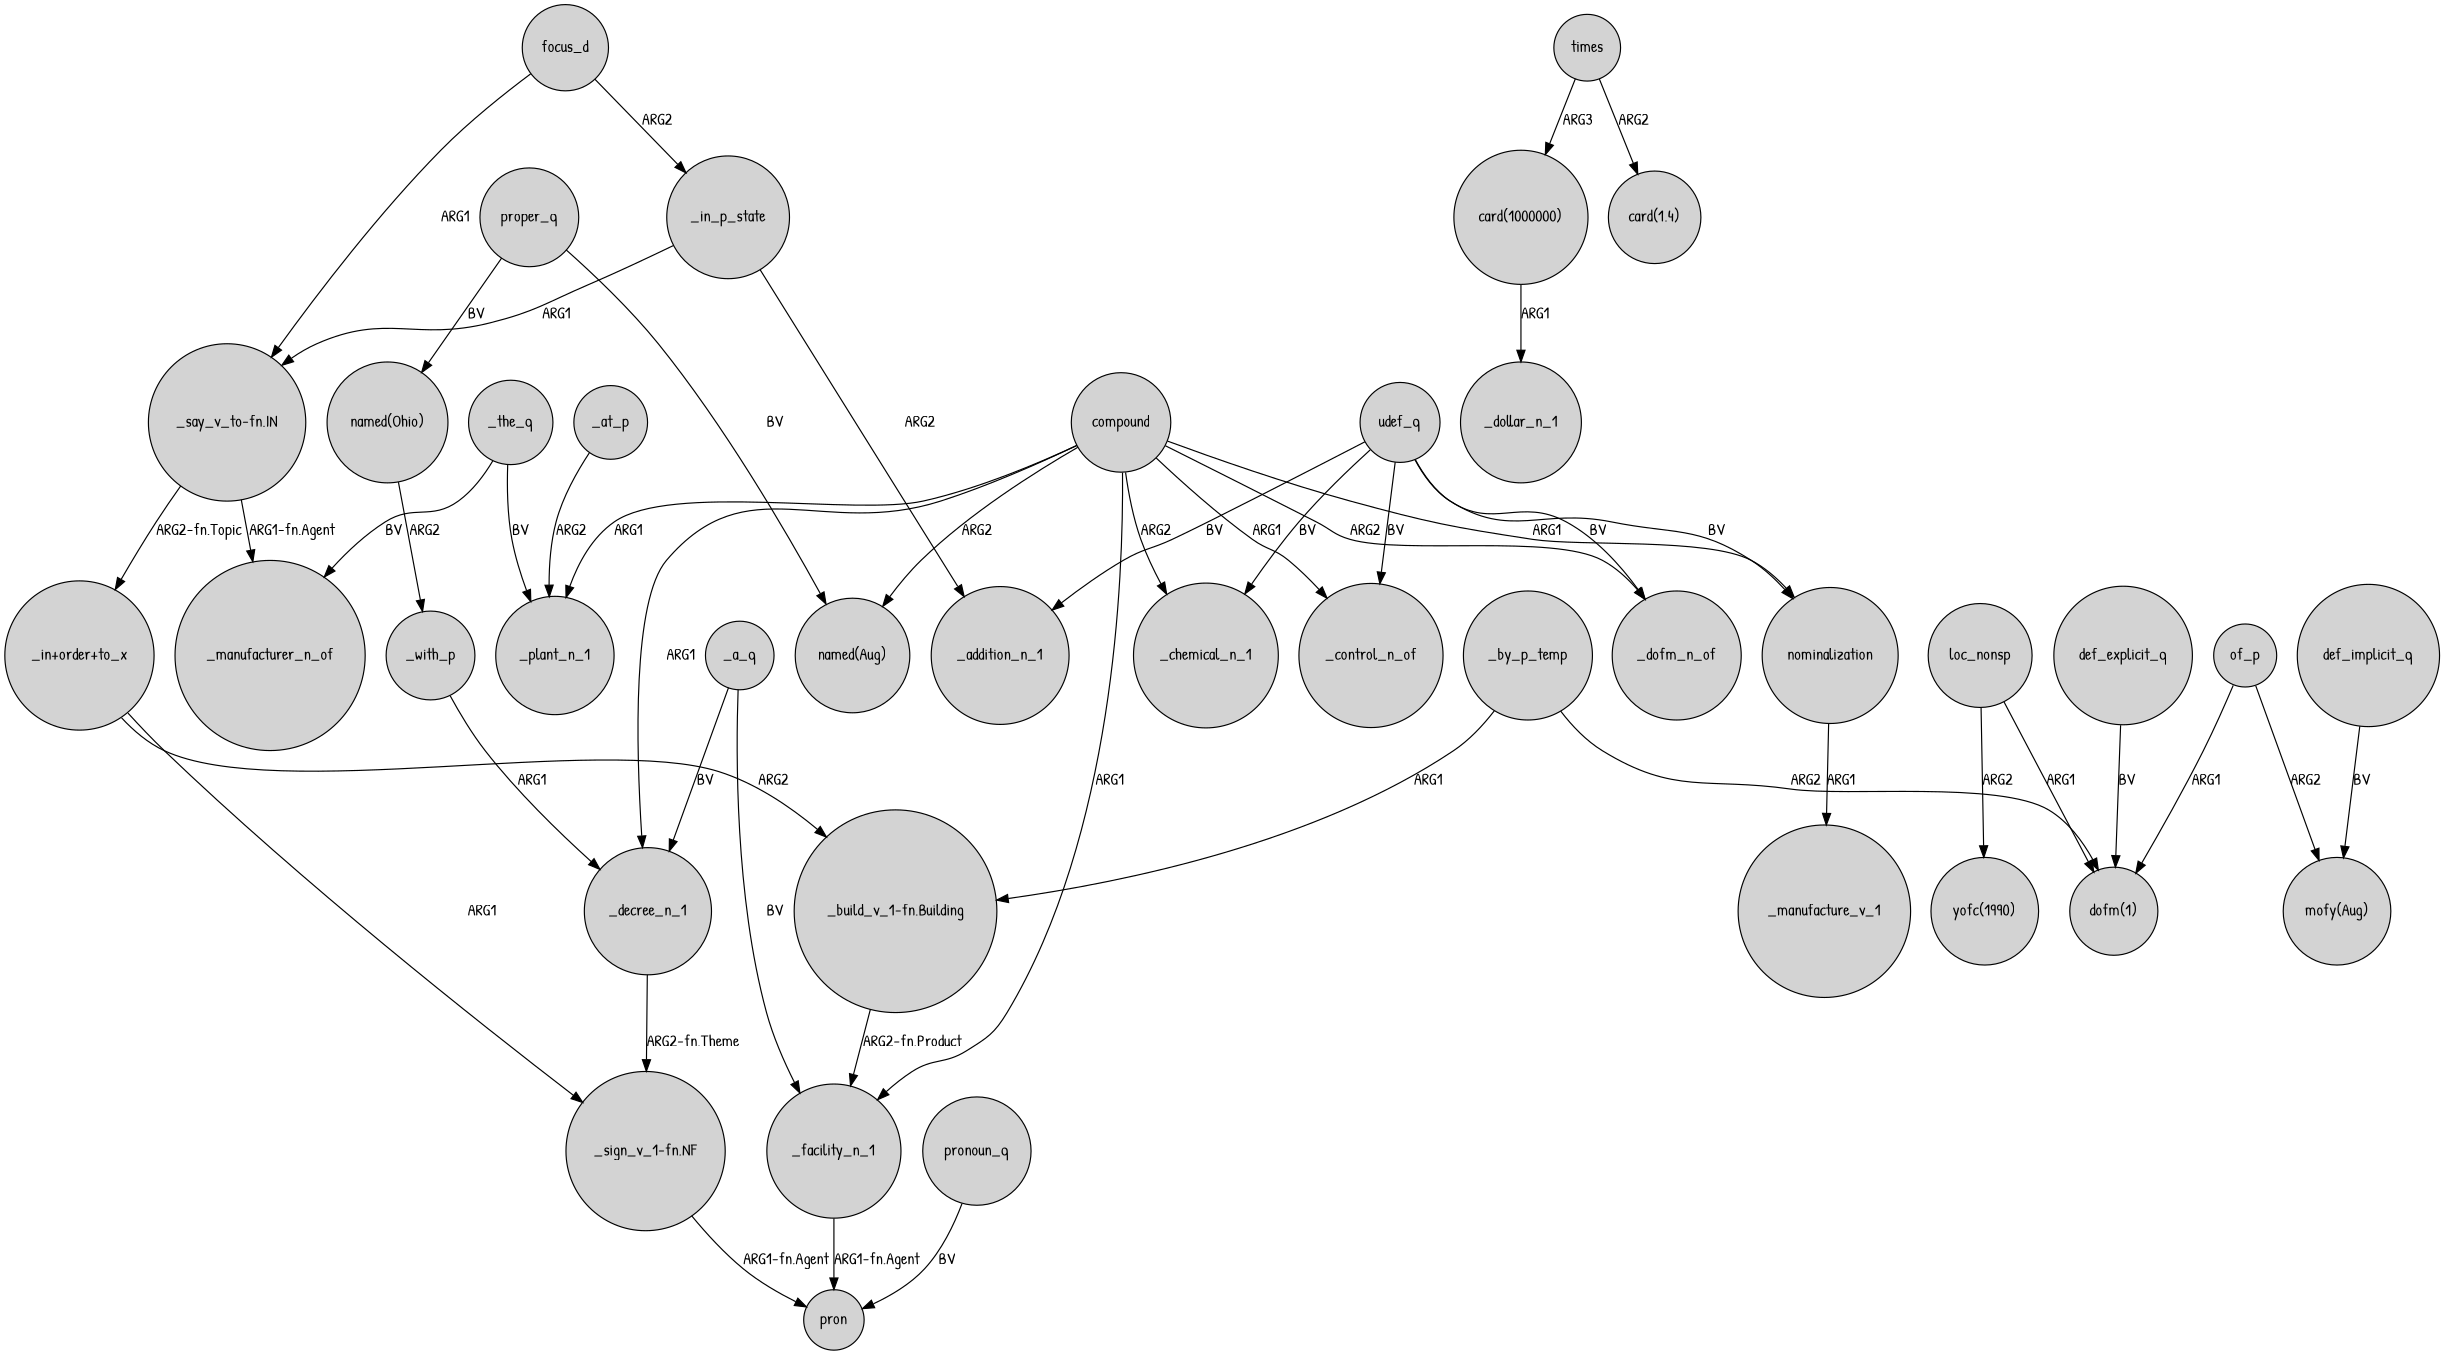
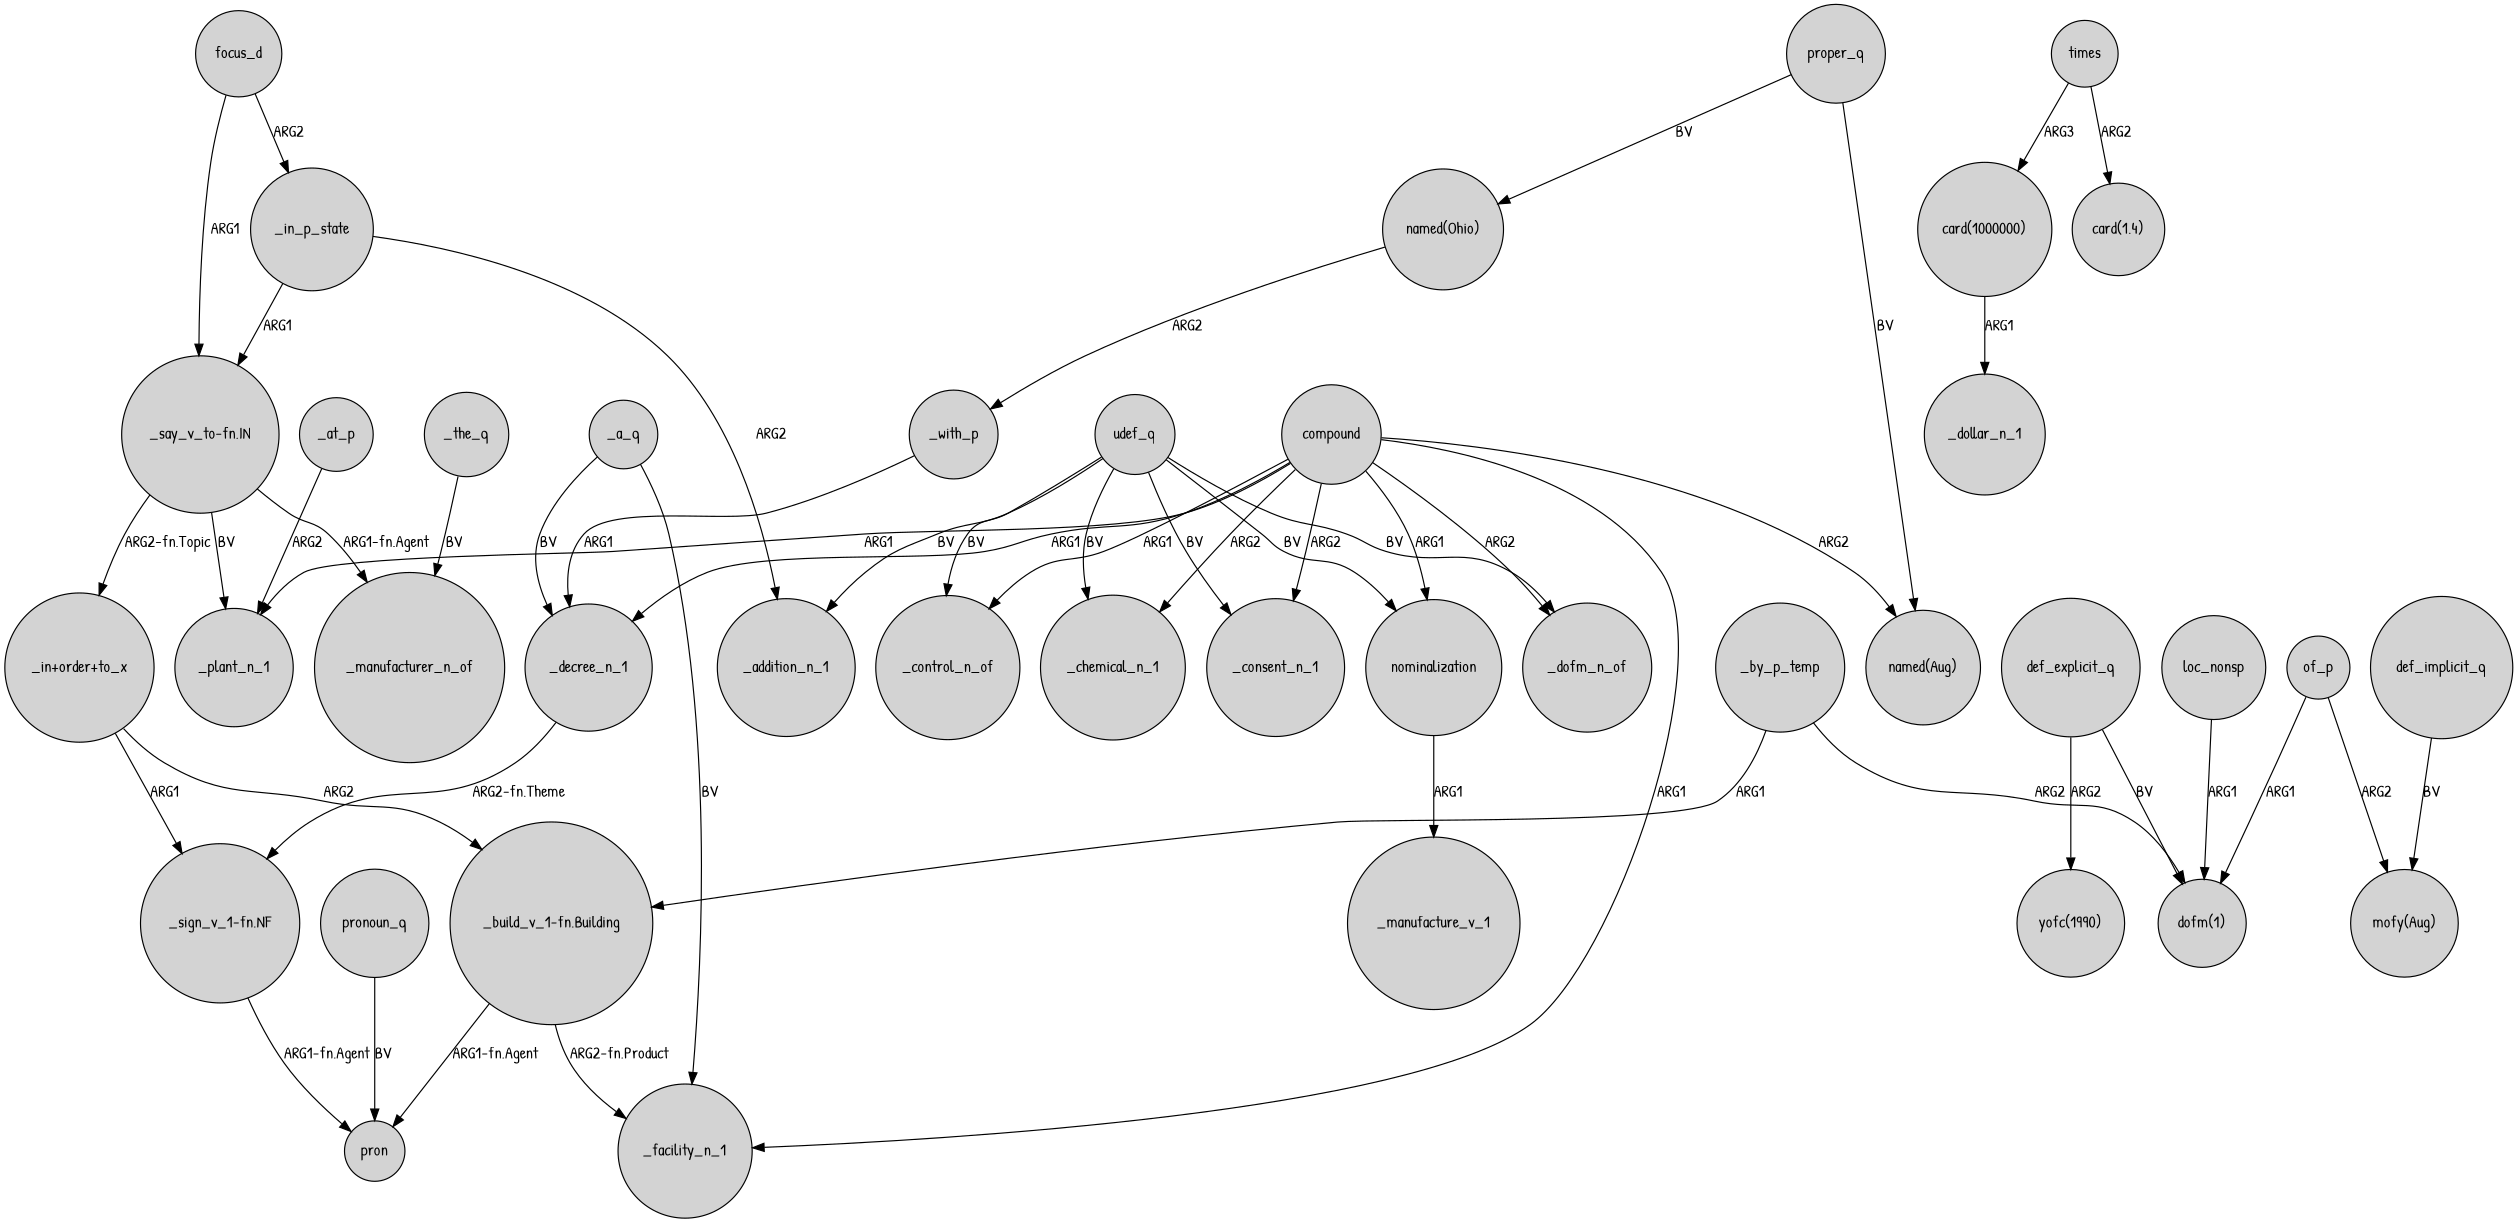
edge "_the_q" -> "_plant_n_1": now "_say_v_to-fn.IN" -> "_plant_n_1"
node "_consent_n_1": added
edge "loc_nonsp" -> "yofc(1990)": now "def_explicit_q" -> "yofc(1990)"
edge "_facility_n_1" -> "pron": now "_build_v_1-fn.Building" -> "pron"
